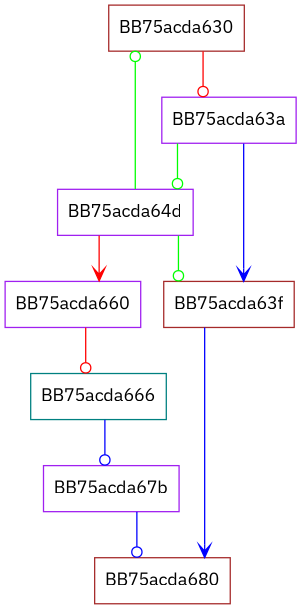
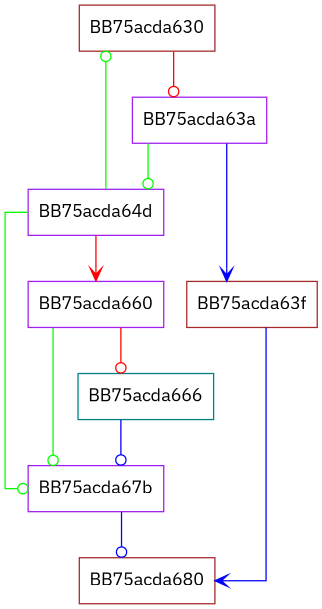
edge "BB75acda64d" -> "BB75acda63f": now "BB75acda64d" -> "BB75acda67b"
edge "BB75acda660" -> "BB75acda67b": added
